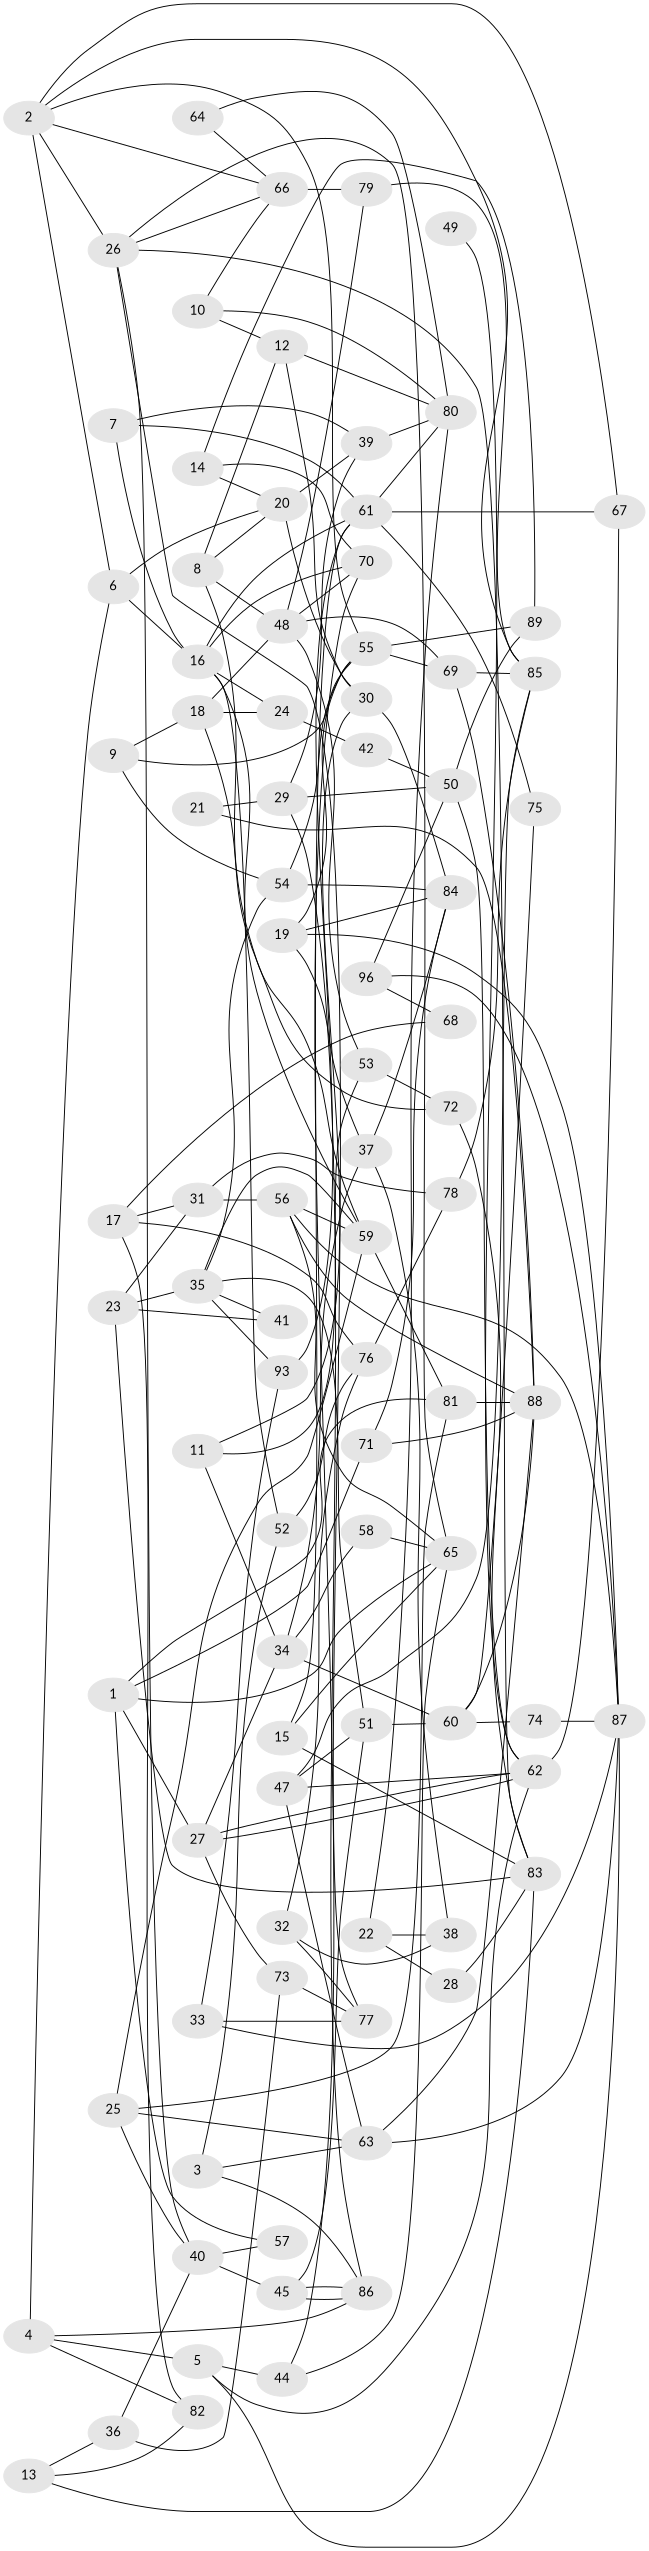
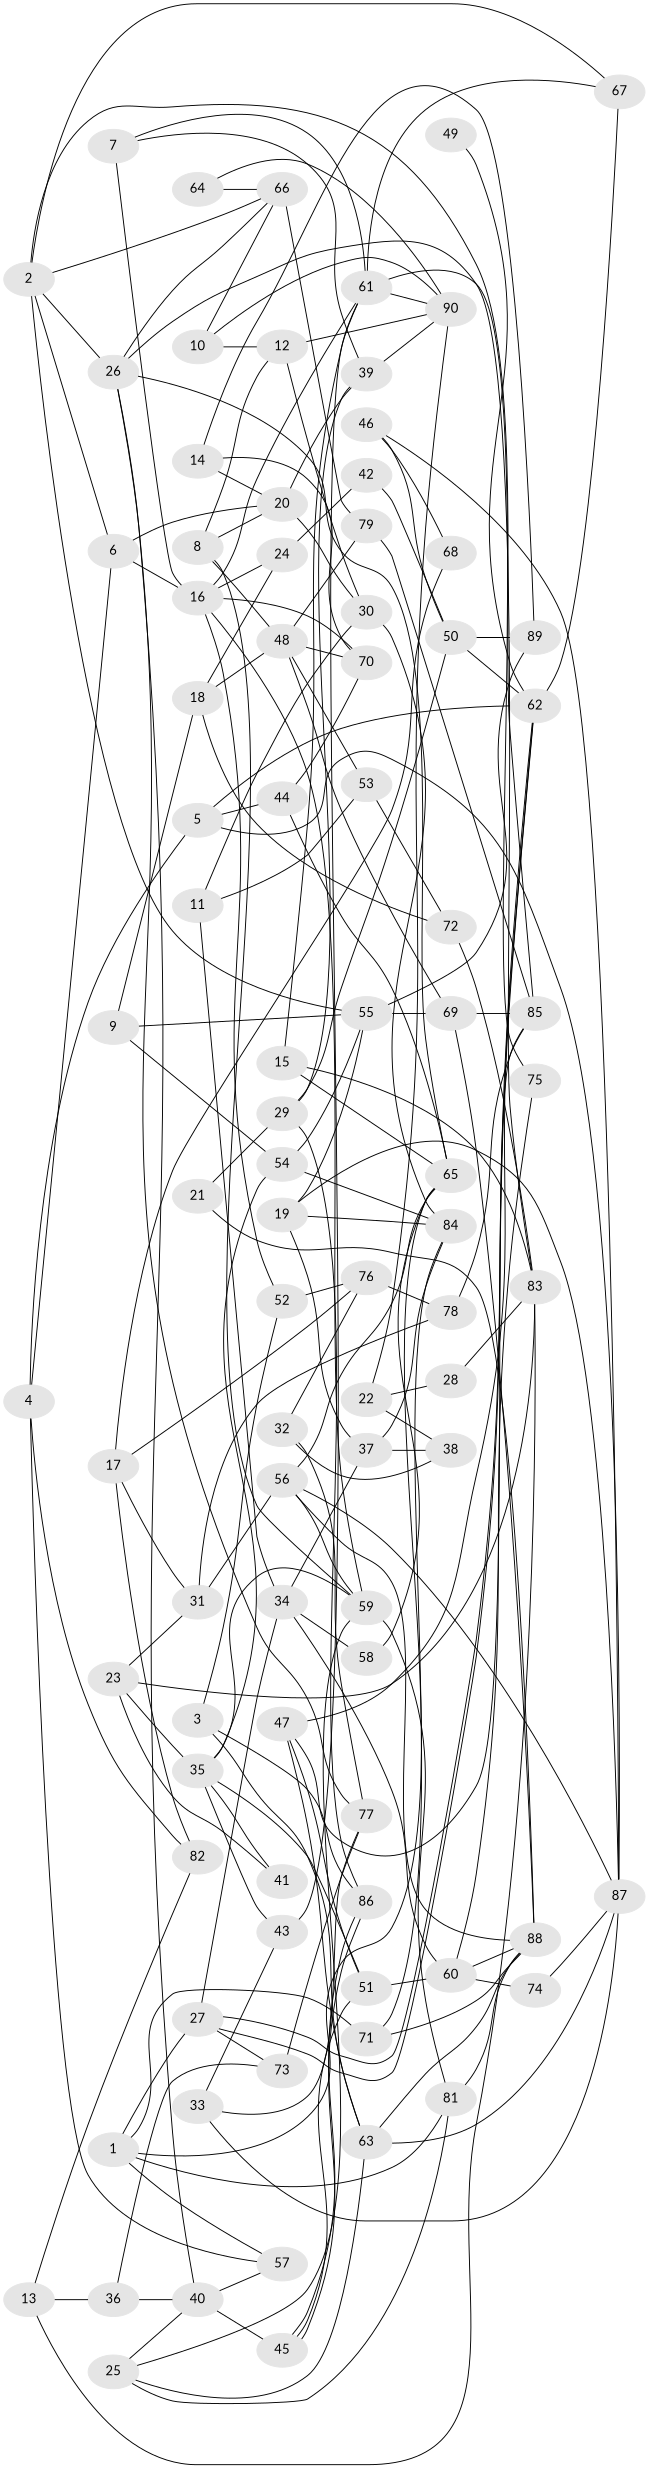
node "80": label "80" -> "90"
node "96": label "96" -> "46"
node "93": label "93" -> "43"
edge "86" -- "4": now "57" -- "4"
